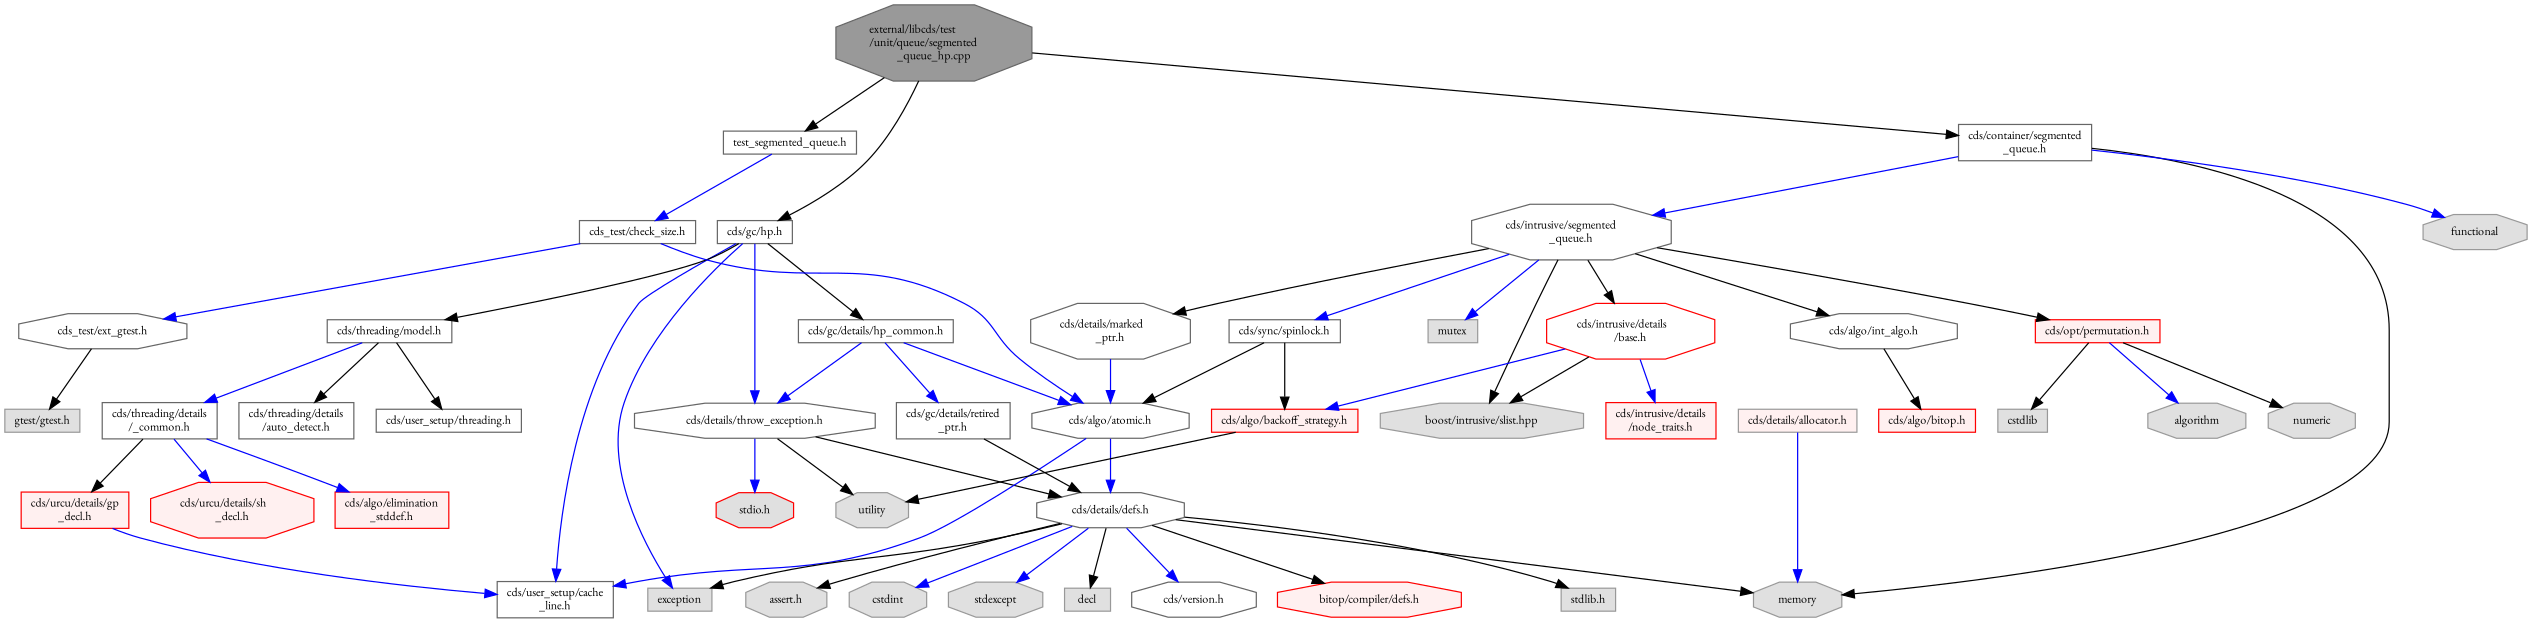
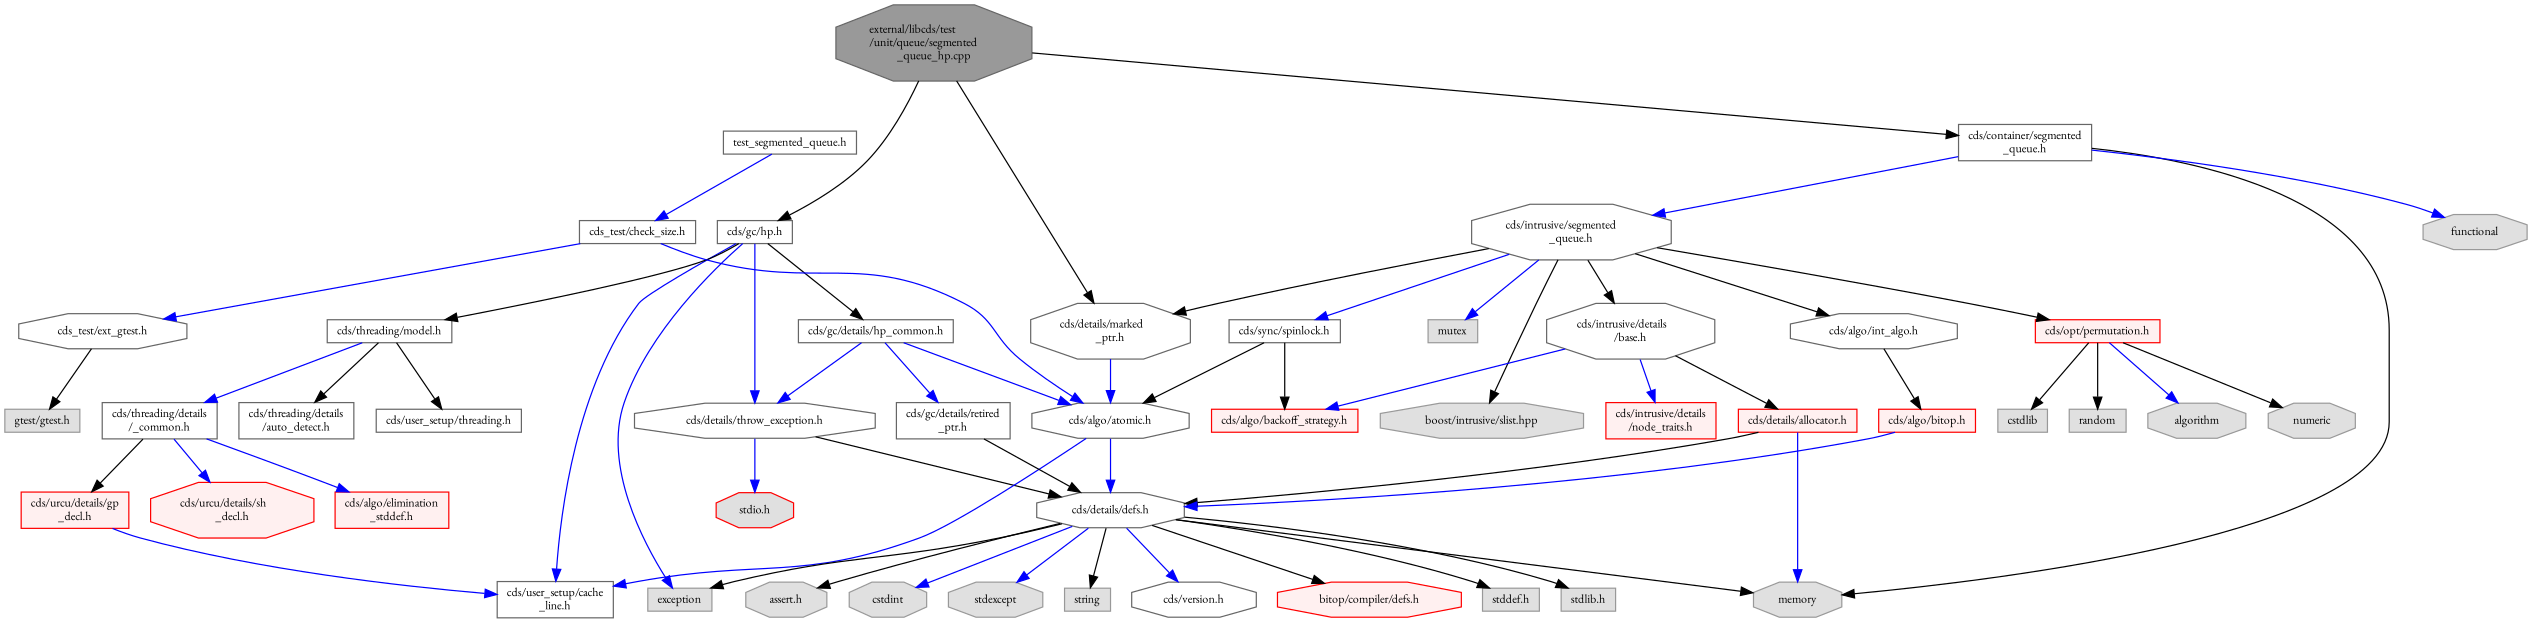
edge "external/libcds/test /unit/queue/segmented _queue_hp.cpp" -> "test_segmented_queue.h": now "external/libcds/test /unit/queue/segmented _queue_hp.cpp" -> "cds/details/marked _ptr.h"
node "cds/intrusive/details /base.h": color red -> grey40
edge "cds/intrusive/details /base.h" -> "boost/intrusive/slist.hpp": now "cds/intrusive/details /base.h" -> "cds/details/allocator.h"
node "cds/details/allocator.h": color grey60 -> red
node "random": added
edge "cds/details/allocator.h" -> "cds/details/defs.h": added
edge "cds/algo/bitop.h" -> "cds/details/defs.h": added
node "utility": removed
node "decl": label "decl" -> "string"
node "stddef.h": added
